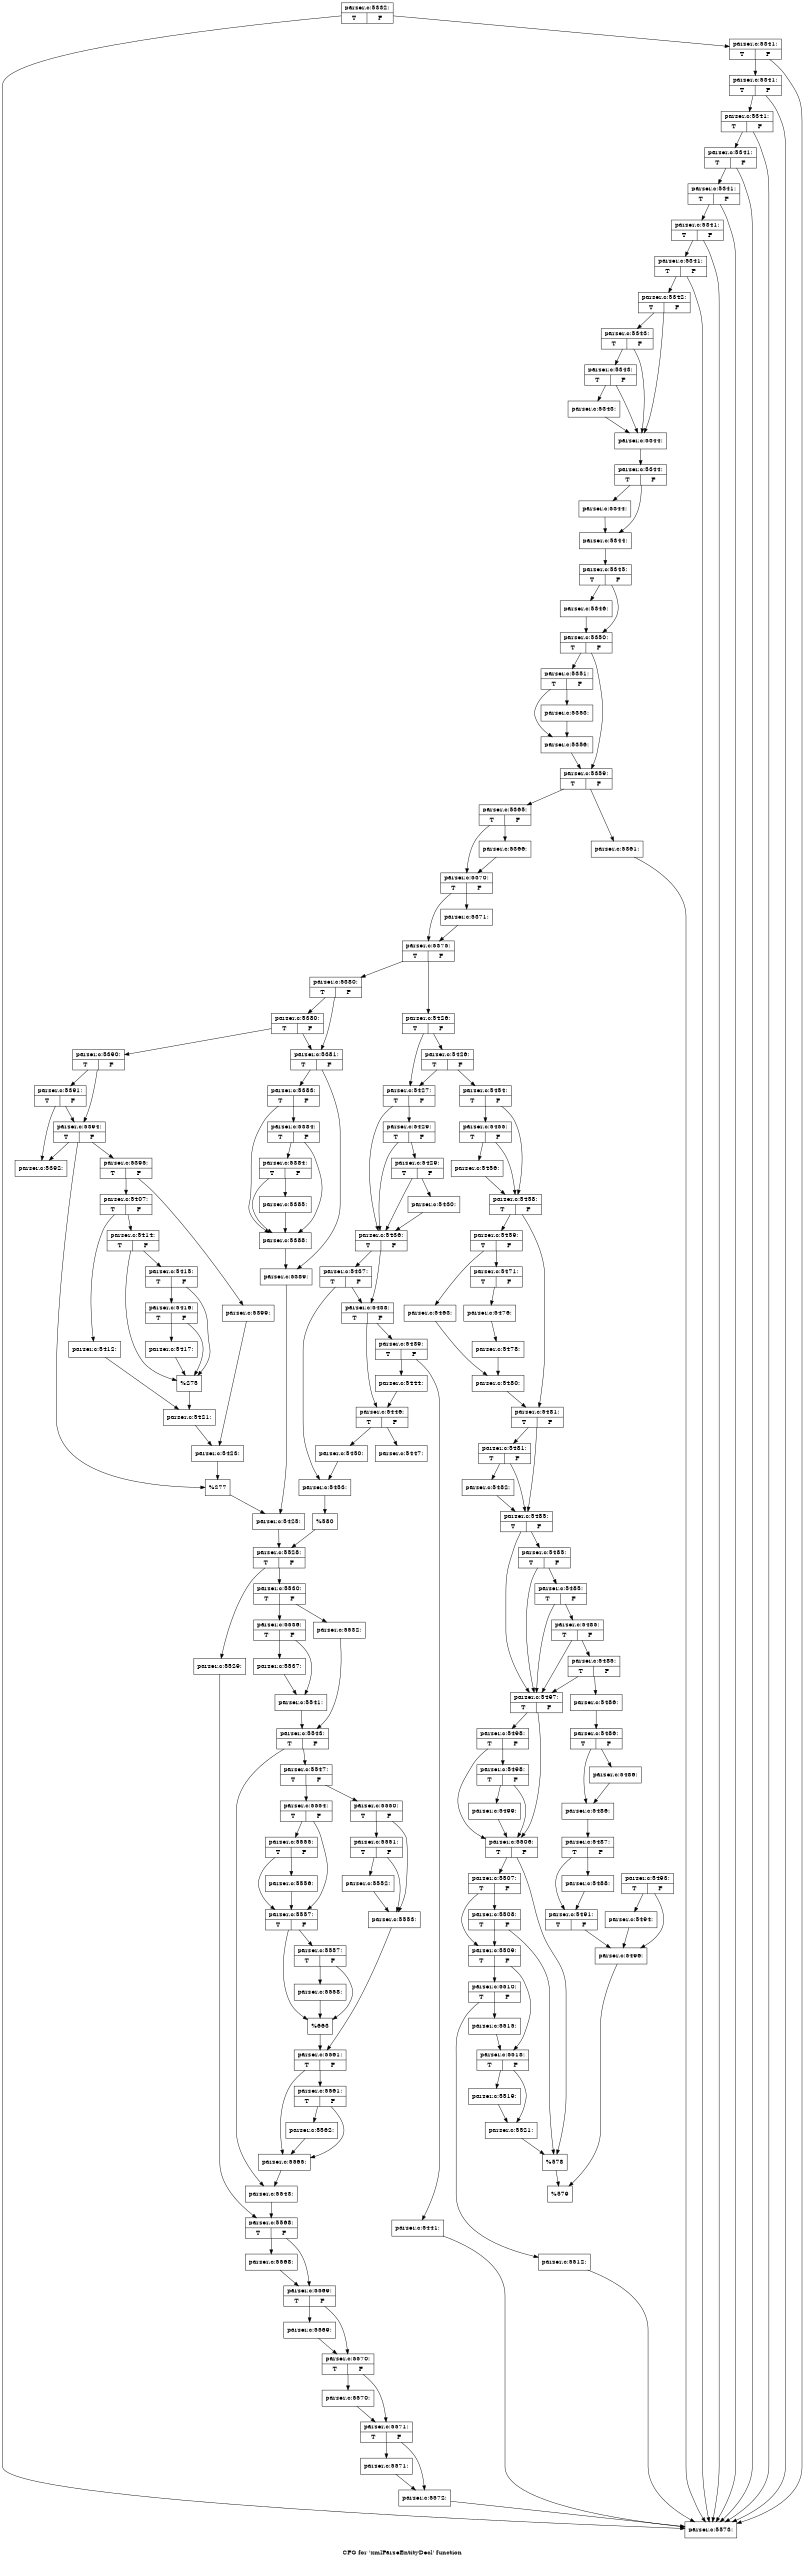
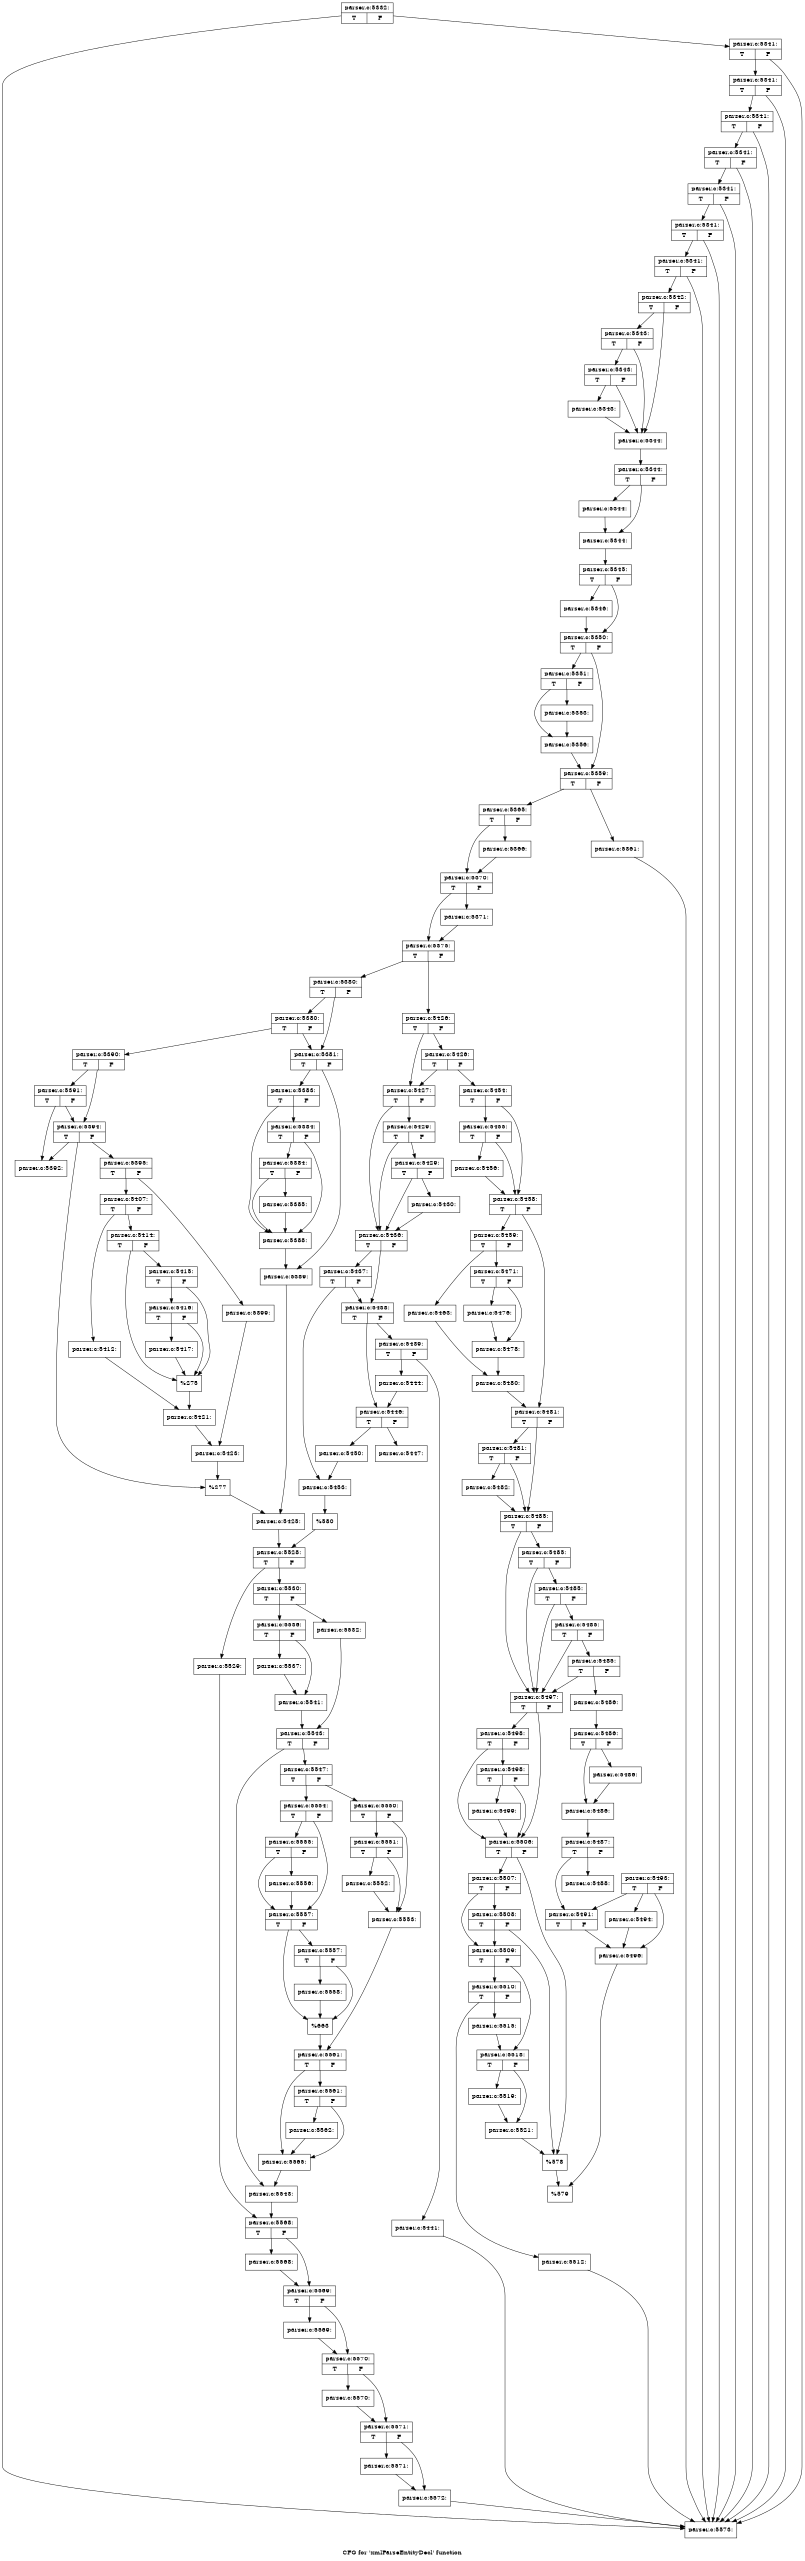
edge "parser.c:5471:" -> "parser.c:5478:": added
edge "parser.c:5488:" -> "parser.c:5491:": now "parser.c:5493:" -> "parser.c:5491:"
